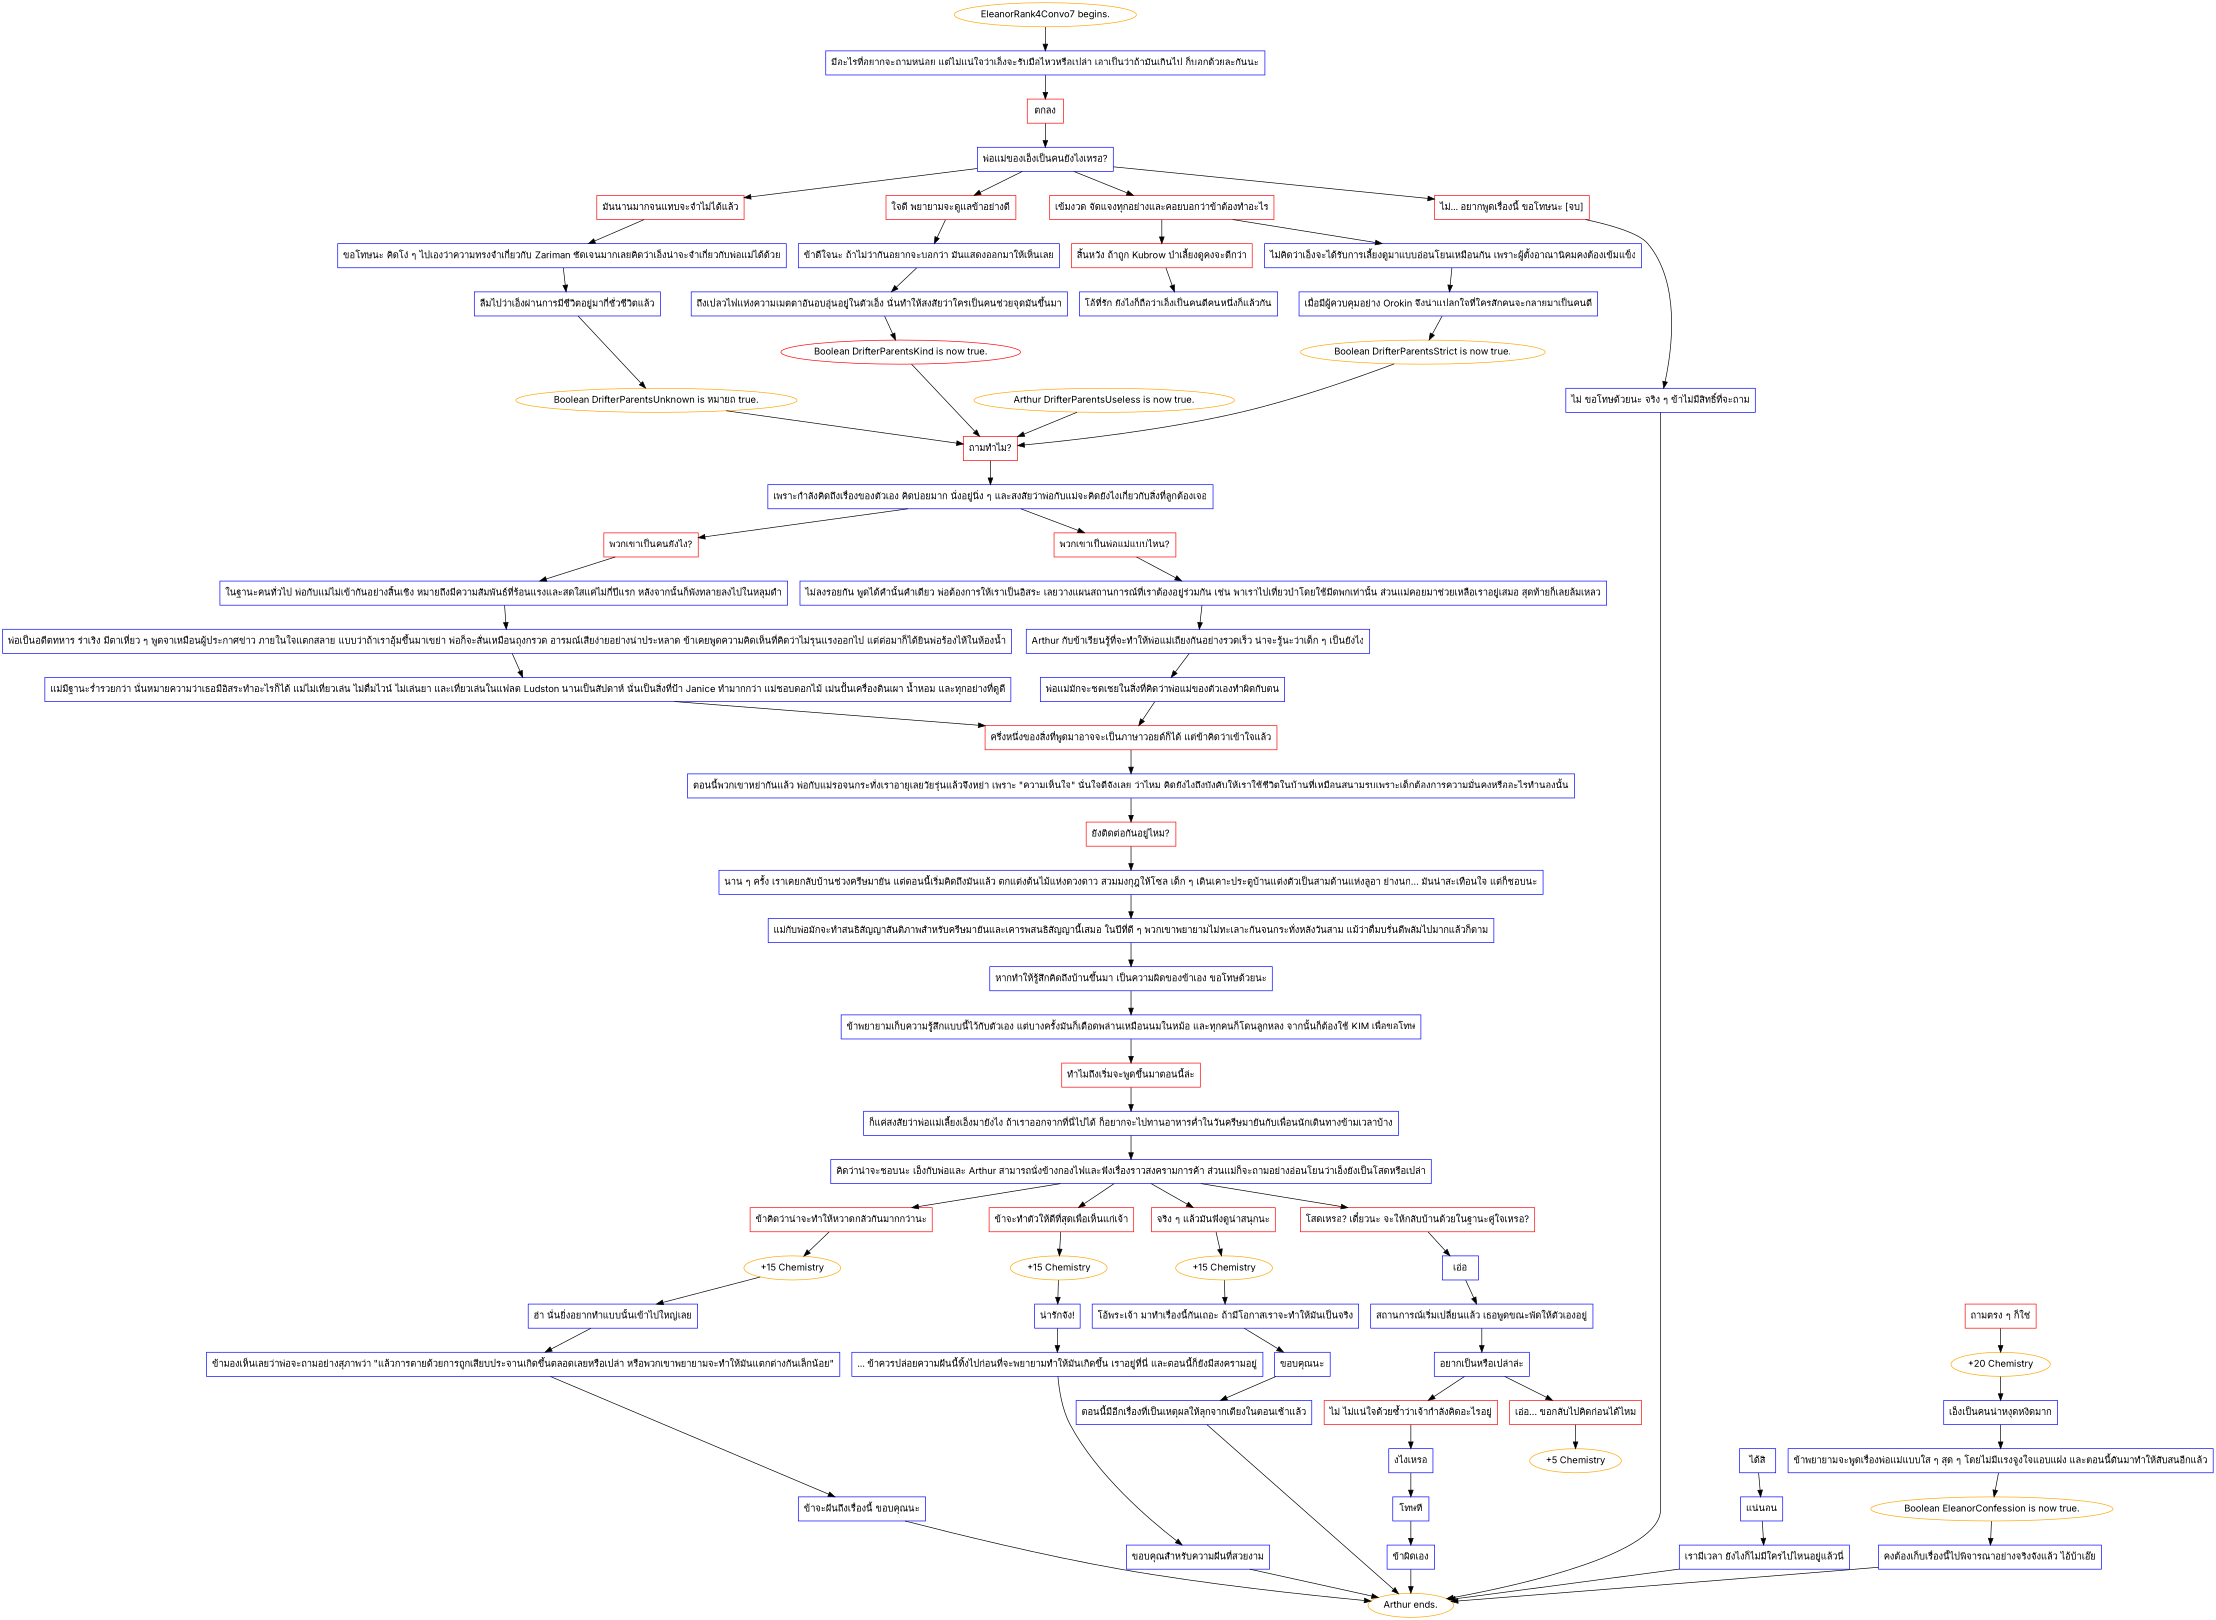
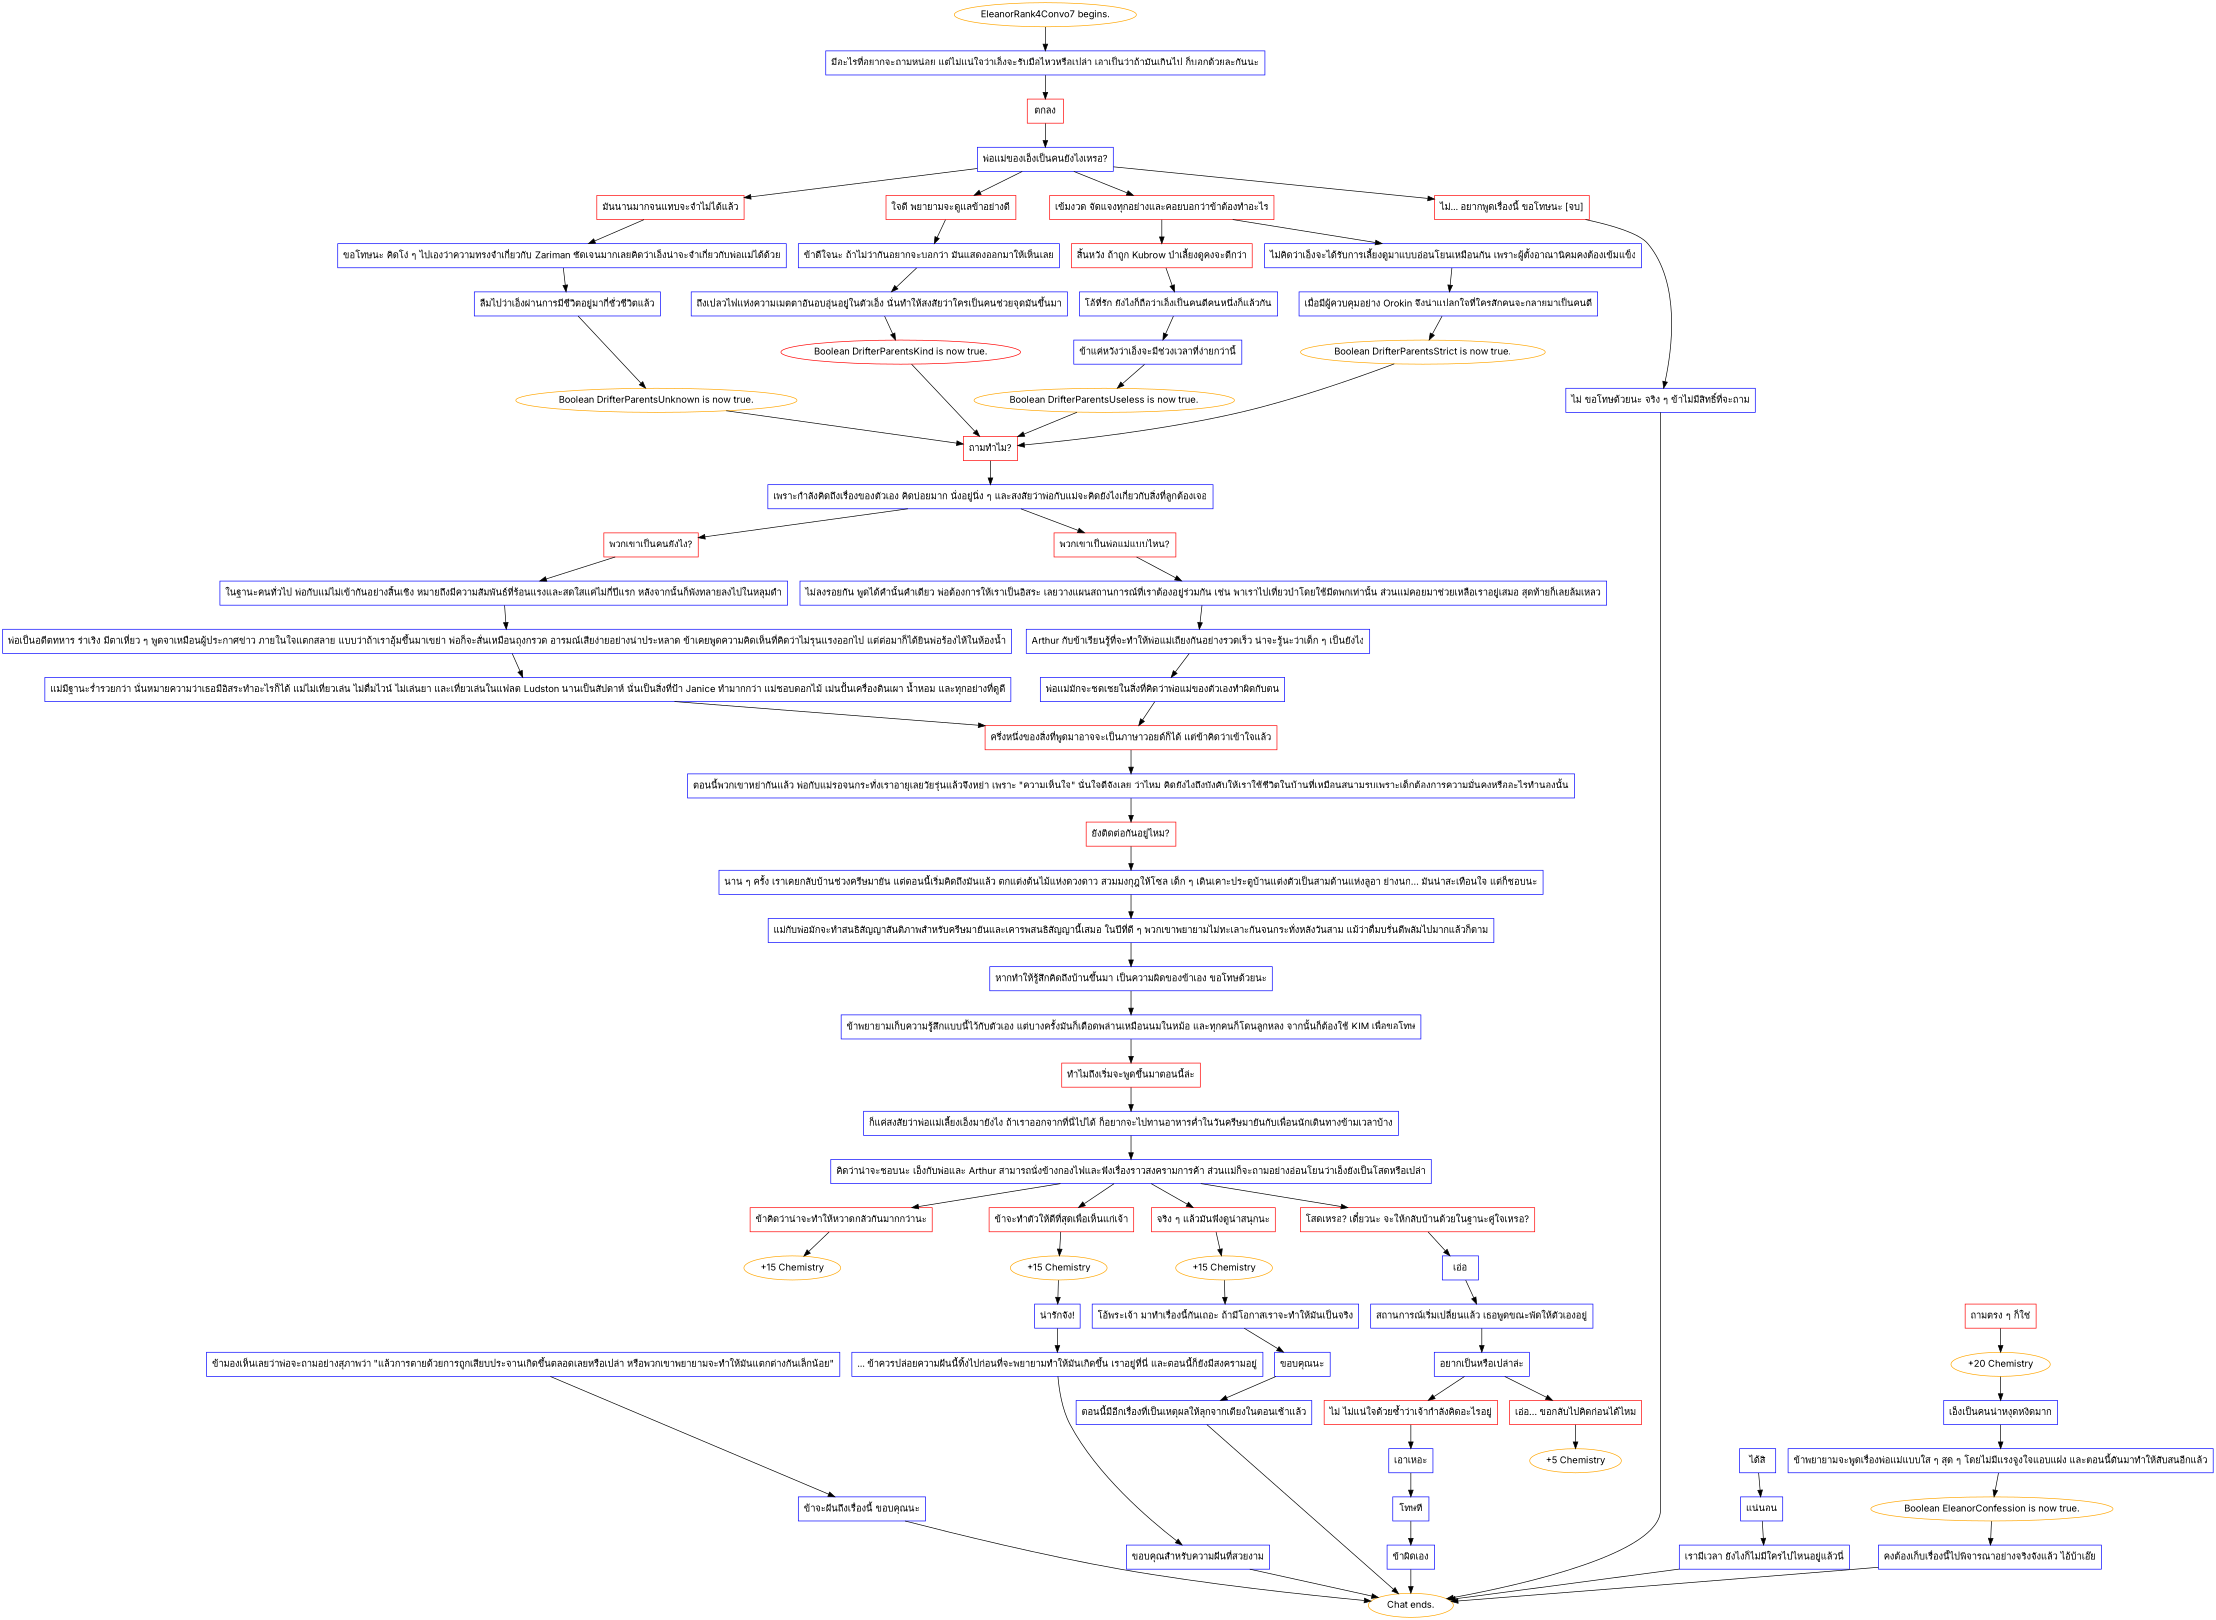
node "ข้าแค่หวังว่าเอ็งจะมีช่วงเวลาที่ง่ายกว่านี้": added
node "Boolean DrifterParentsUnknown is หมายถ true.": label "Boolean DrifterParentsUnknown is หมายถ true." -> "Boolean DrifterParentsUnknown is now true."
node "Arthur DrifterParentsUseless is now true.": label "Arthur DrifterParentsUseless is now true." -> "Boolean DrifterParentsUseless is now true."
node "ฮ่า นั่นยิ่งอยากทำแบบนั้นเข้าไปใหญ่เลย": removed
node "งไงเหรอ": label "งไงเหรอ" -> "เอาเหอะ"
node "Arthur ends.": label "Arthur ends." -> "Chat ends."
